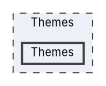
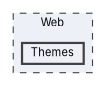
cluster "Themes": label "Themes" -> "Web"
